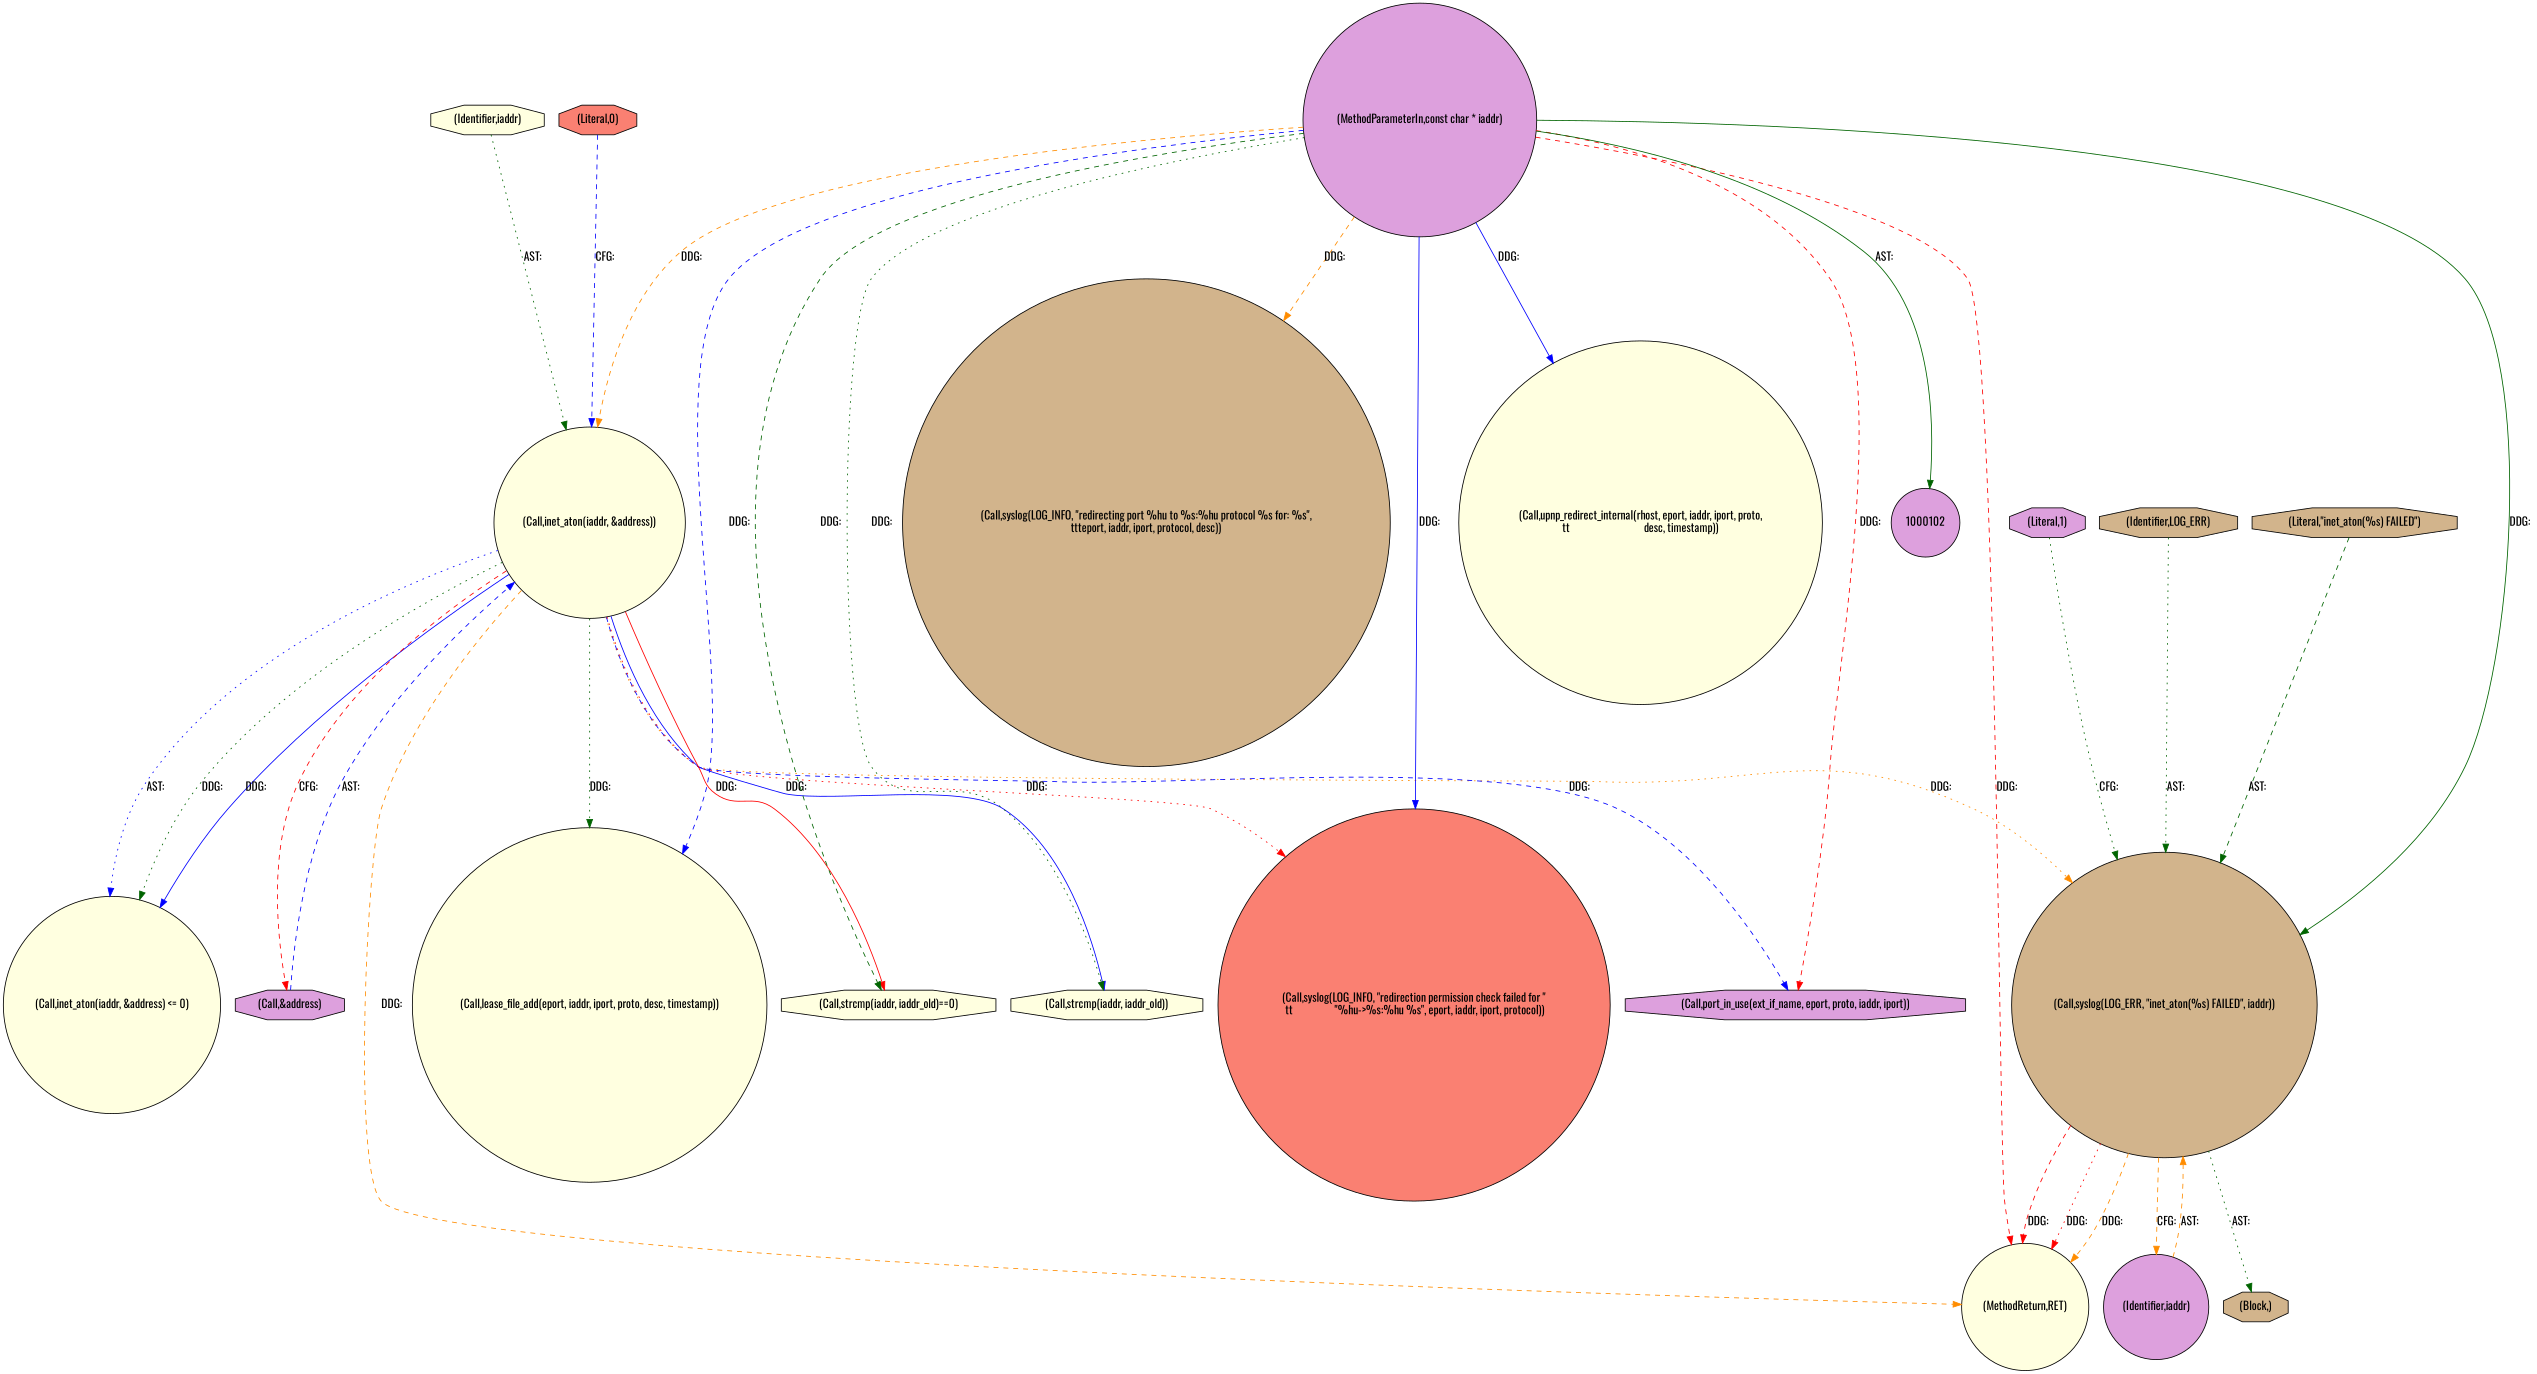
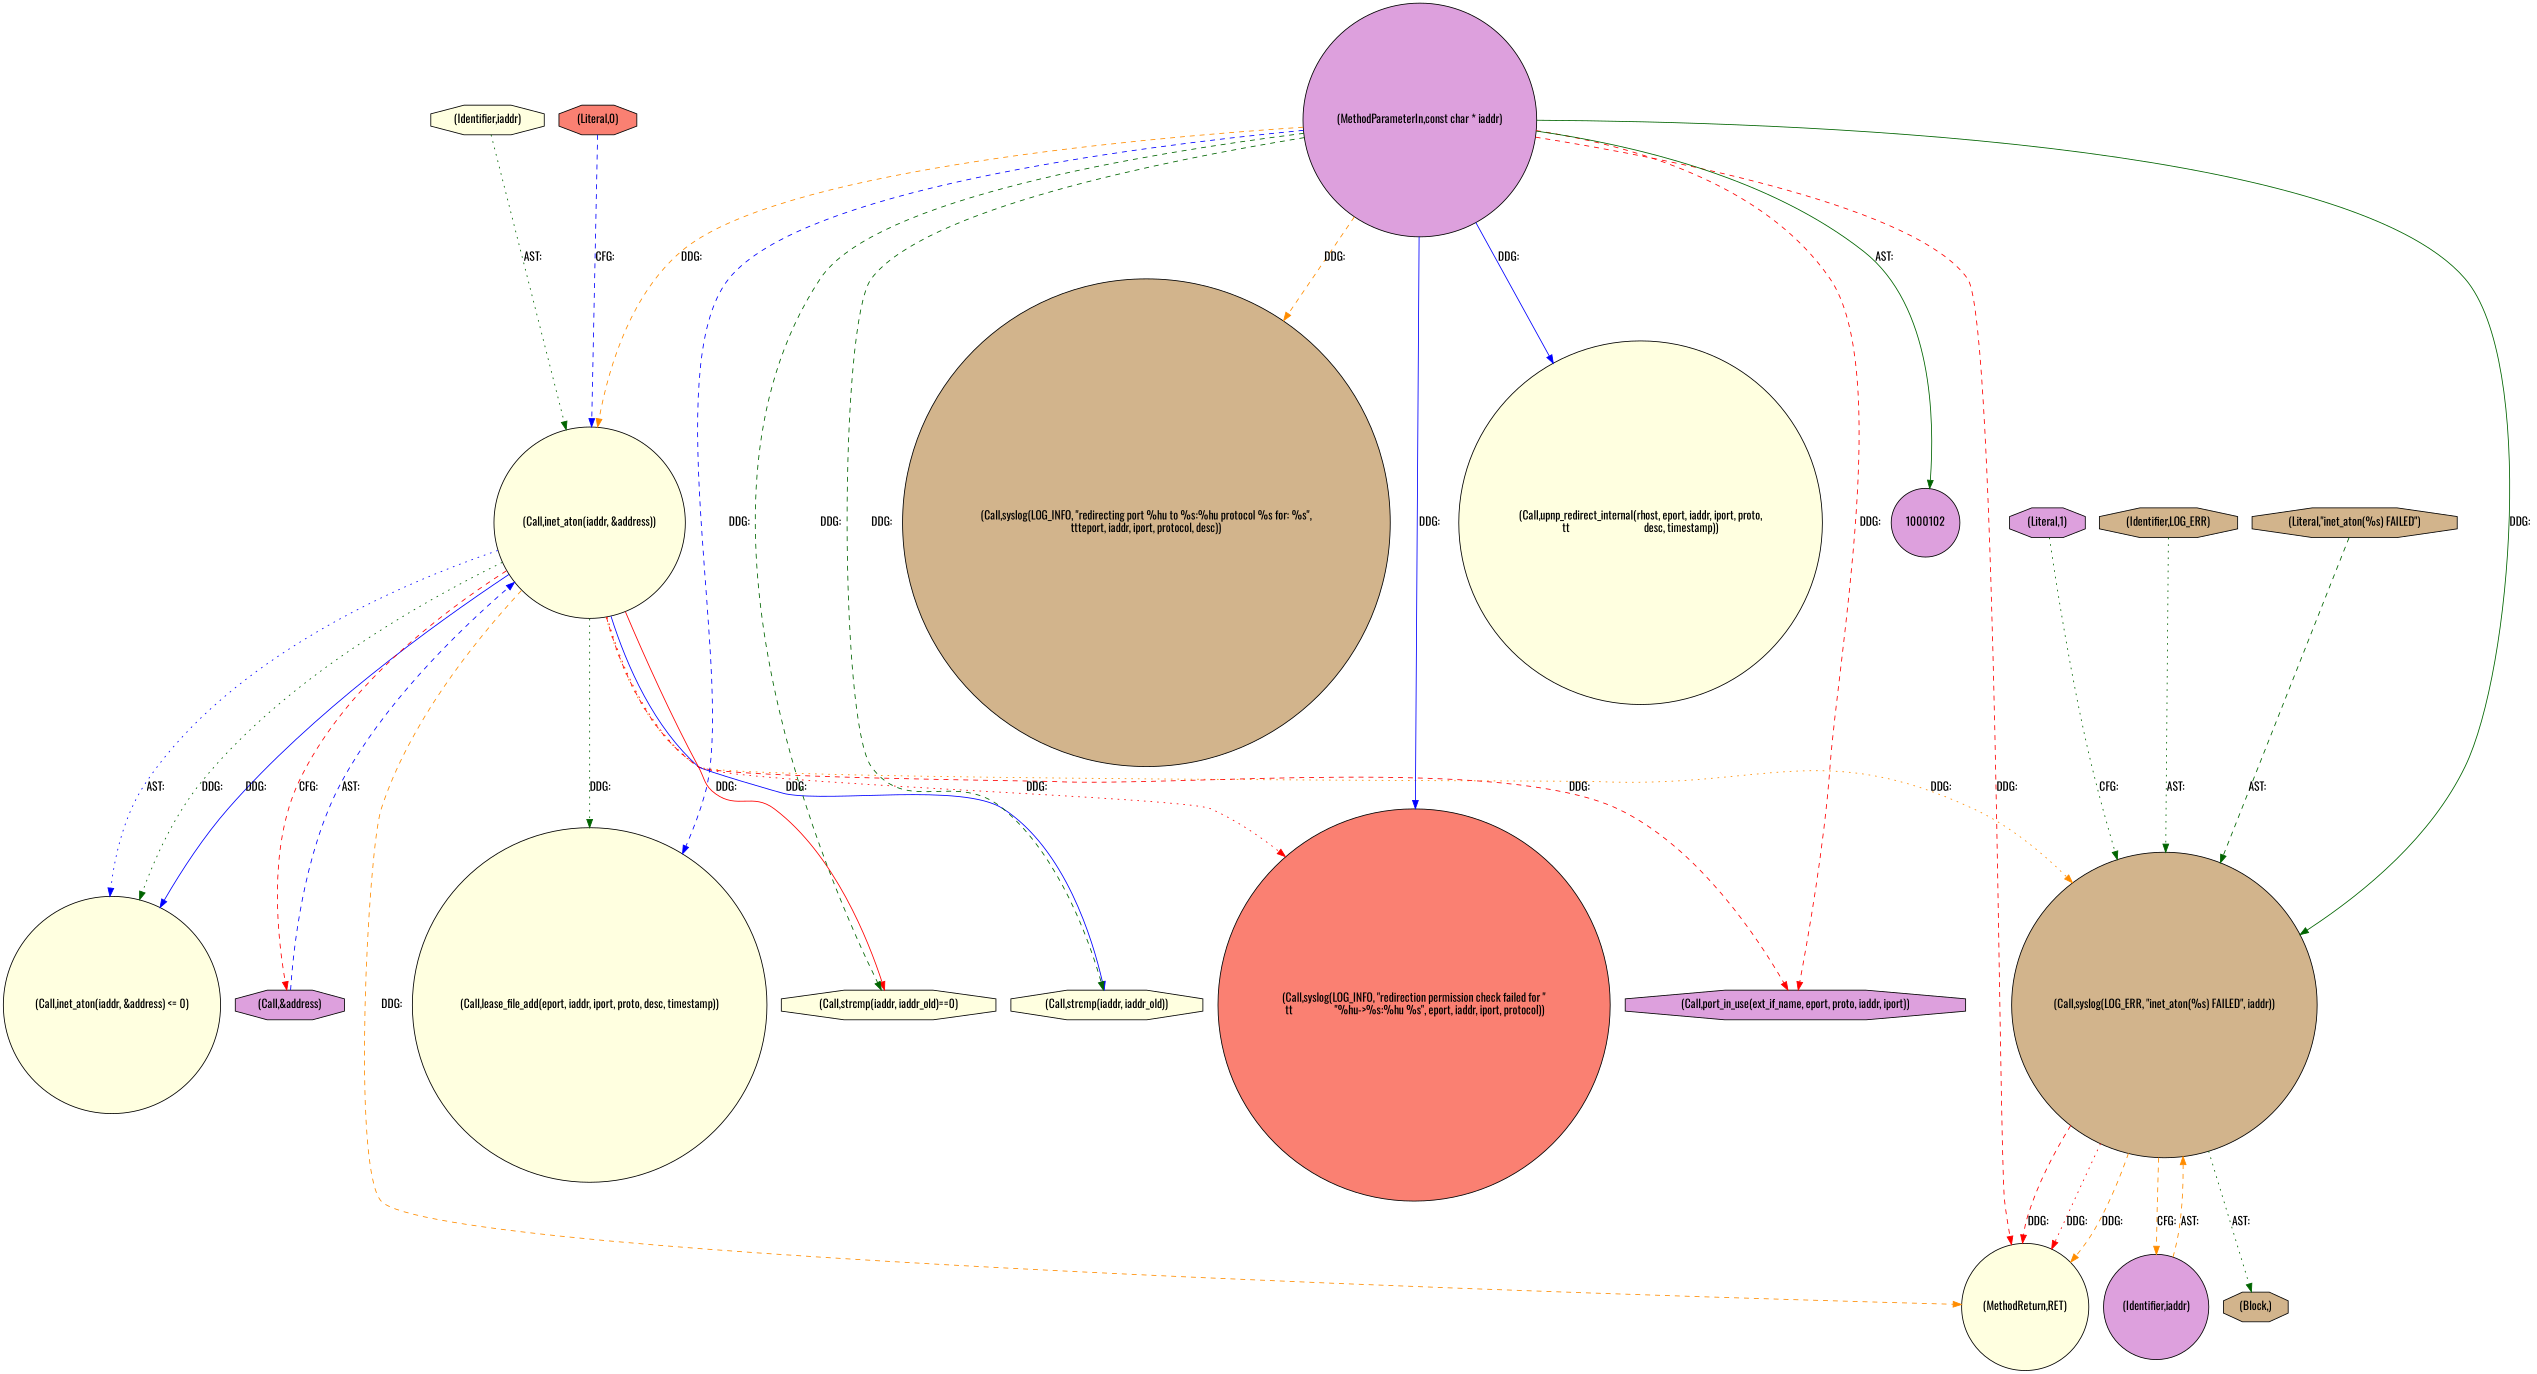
edge "(MethodParameterIn,const char * iaddr)" -> "(Call,strcmp(iaddr, iaddr_old))": style dotted -> dashed
edge "(Call,inet_aton(iaddr, &address))" -> "(Call,port_in_use(ext_if_name, eport, proto, iaddr, iport))": color blue -> red
